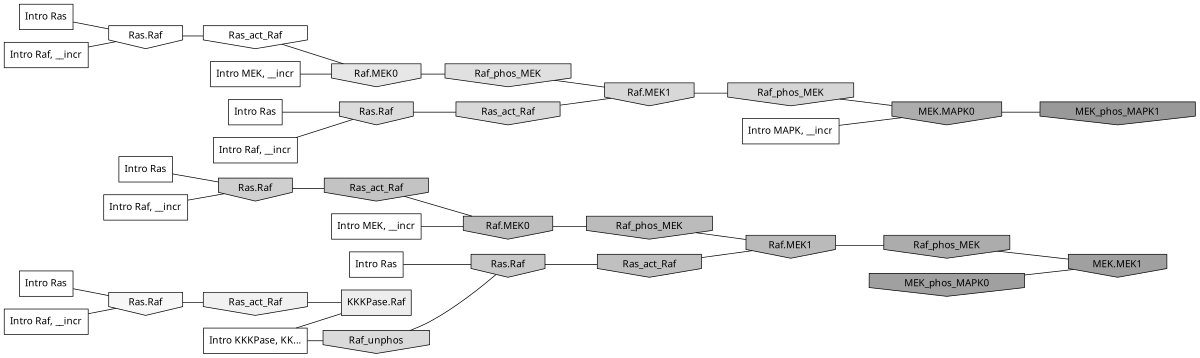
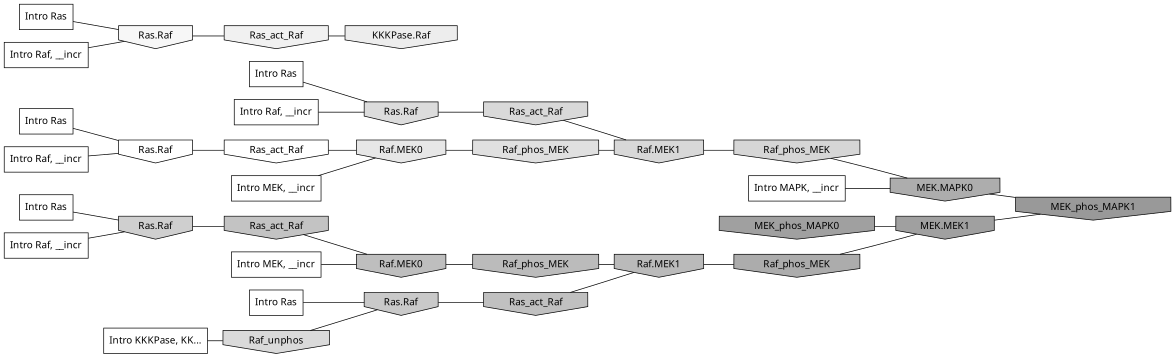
edge "MEK_phos_MAPK1" -- "MEK.MEK1": added
node "KKKPase.Raf": shape box -> invhouse
edge "KKKPase.Raf" -- "Intro KKKPase, KK...": removed
